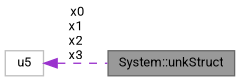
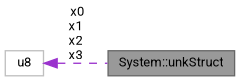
node "u5": label "u5" -> "u8"
